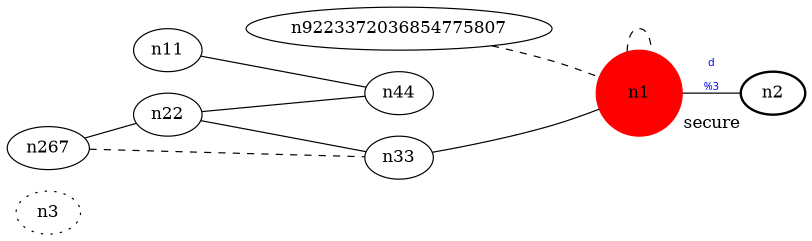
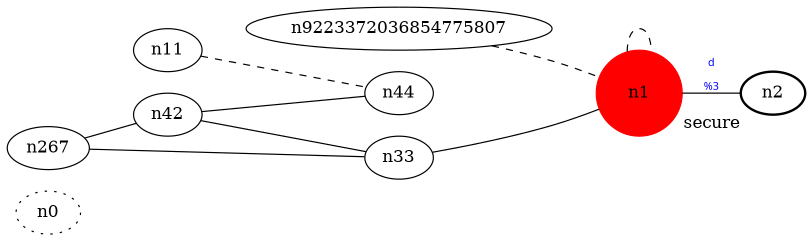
edge "n11" -- "n44": style solid -> dashed
node "n22": label "n22" -> "n42"
edge "n267" -- "n33": style dashed -> solid
node "n3": label "n3" -> "n0"
